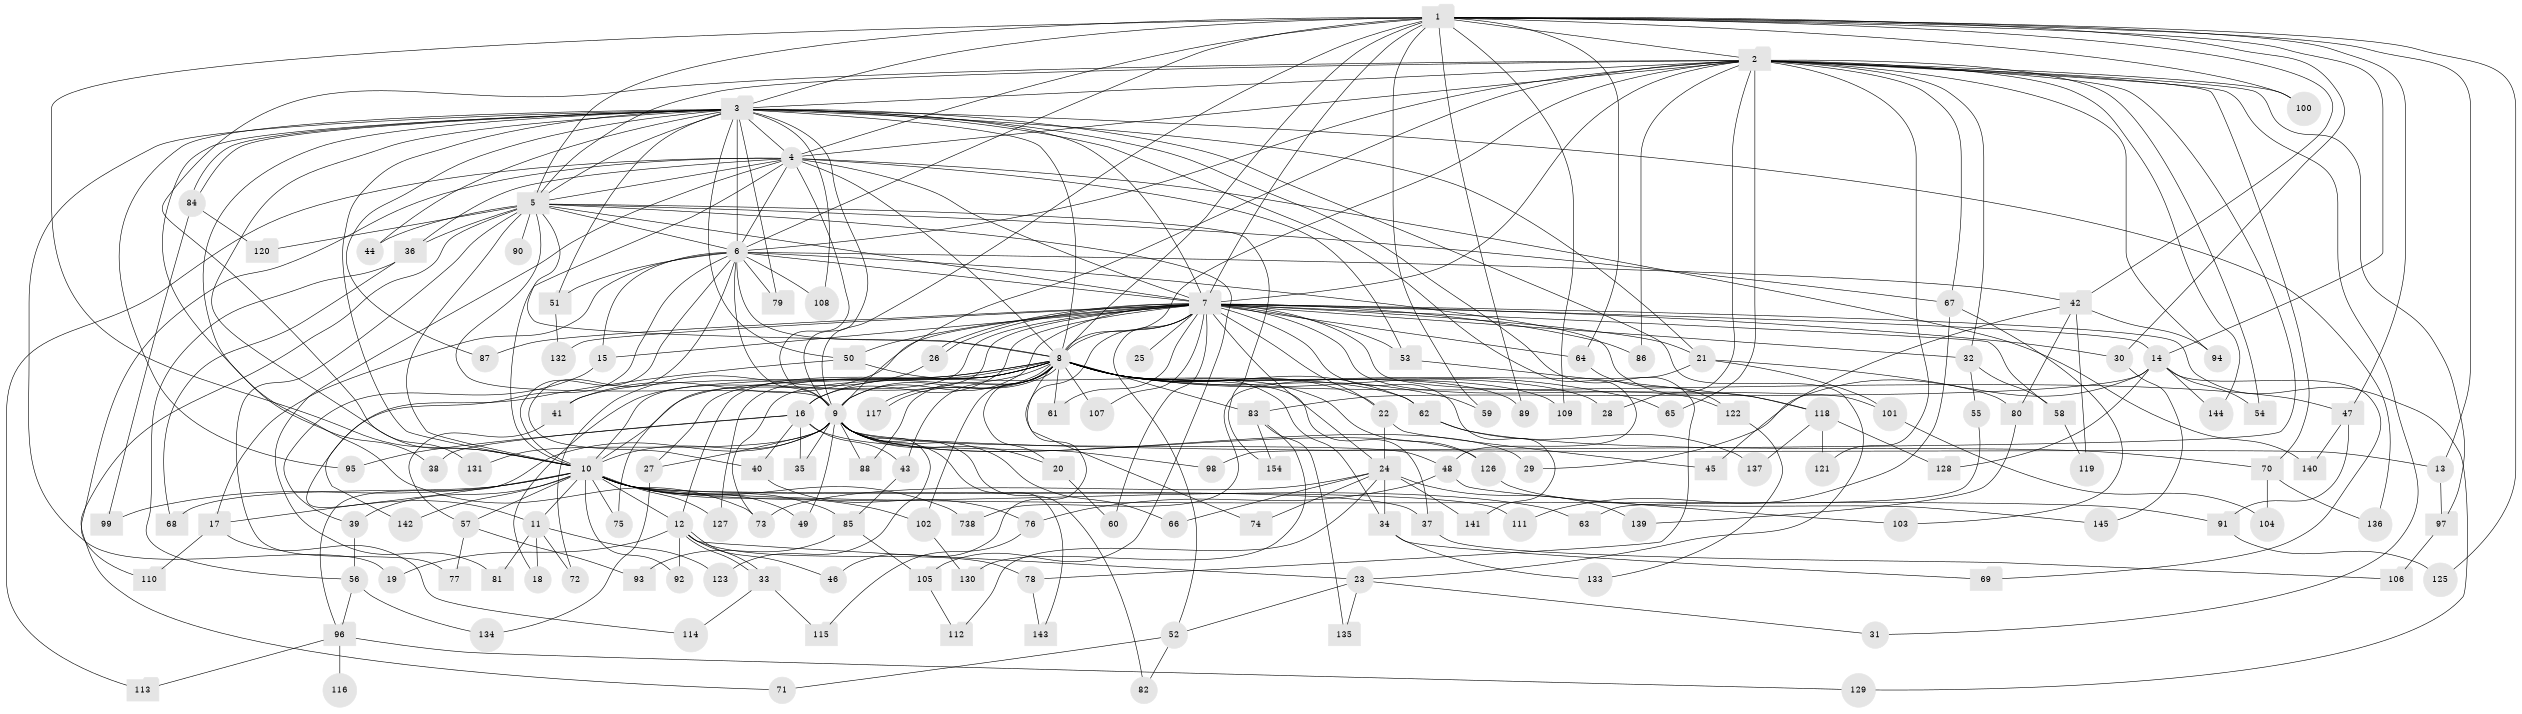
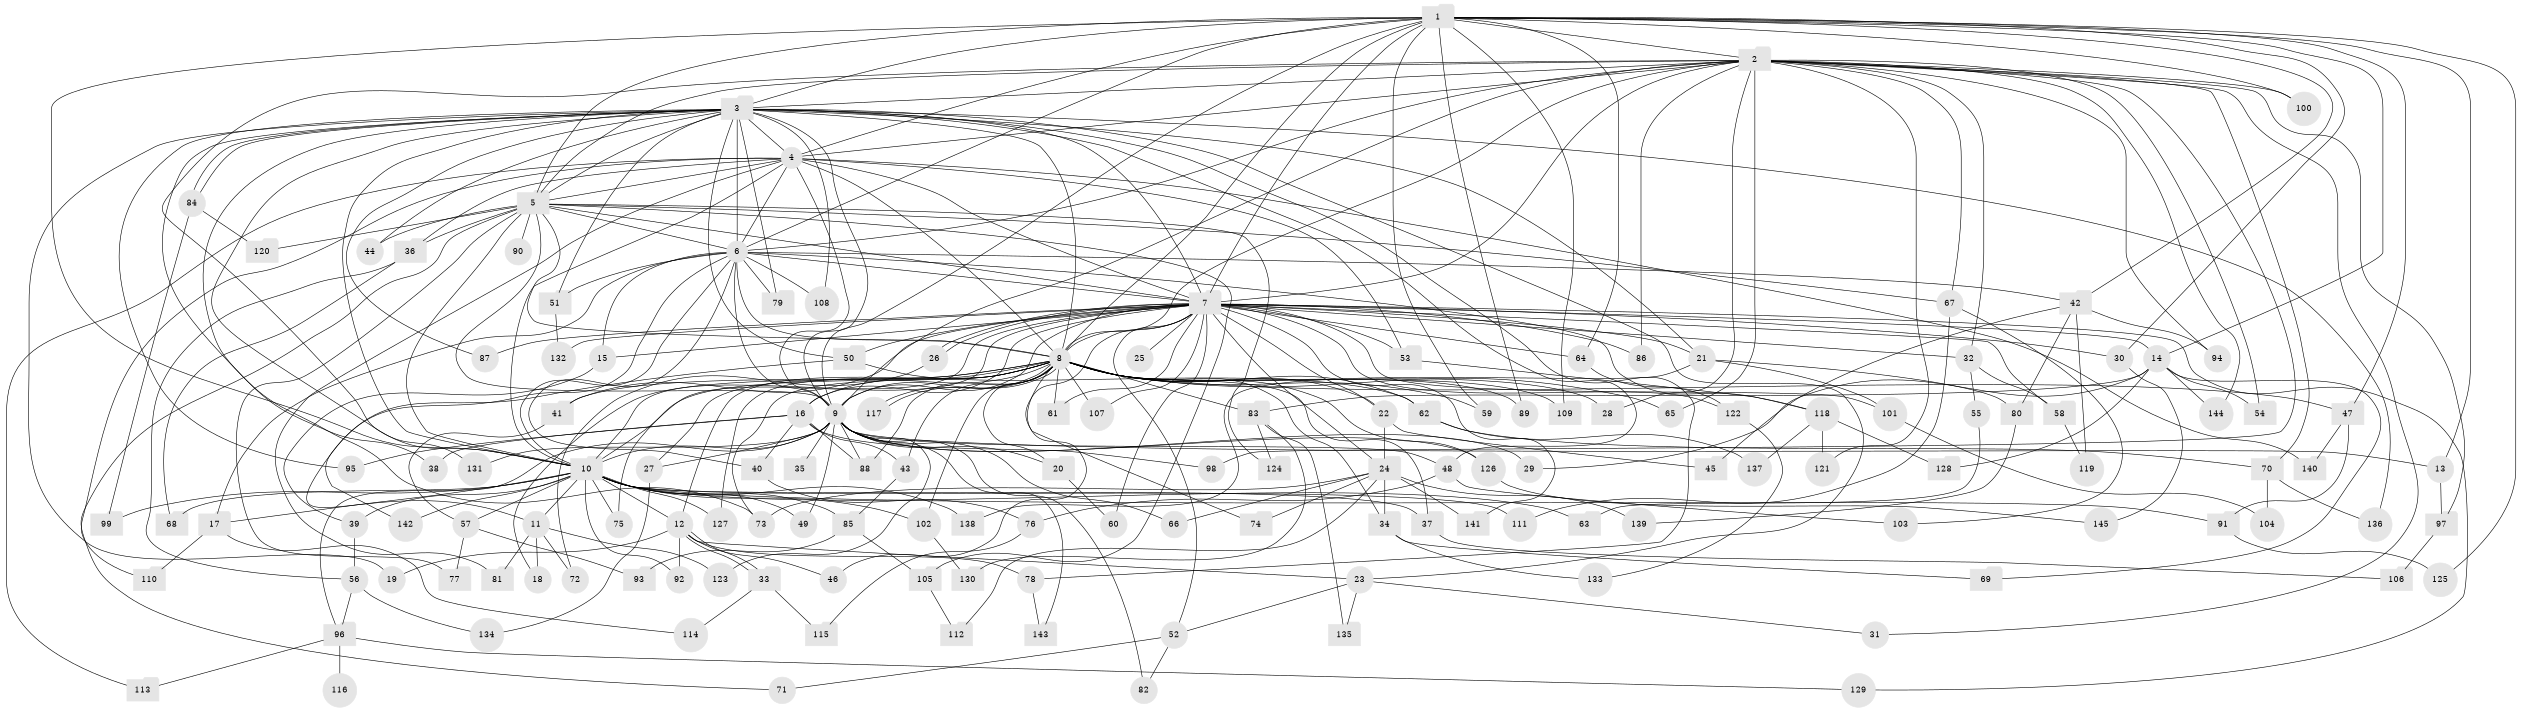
edge "16" -- "35": now "16" -- "88"
node "154": label "154" -> "124"
node "738": label "738" -> "138"
